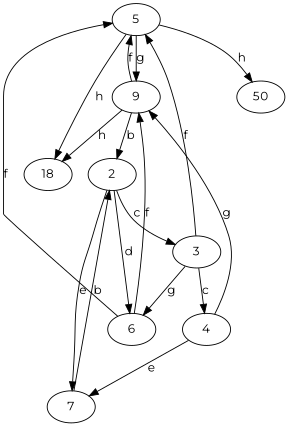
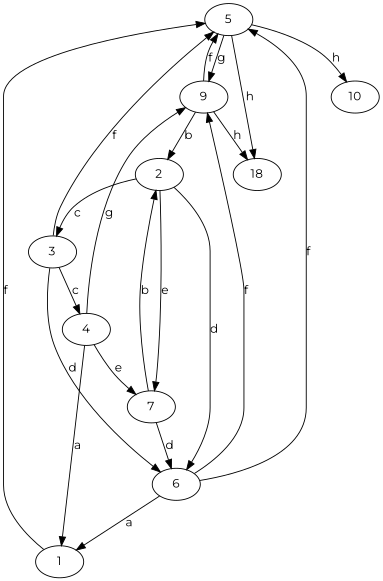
node "50": label "50" -> "10"
edge "3" -> "6": label "g" -> "d"
edge "7" -> "6": added, label "d"
node "1": added
